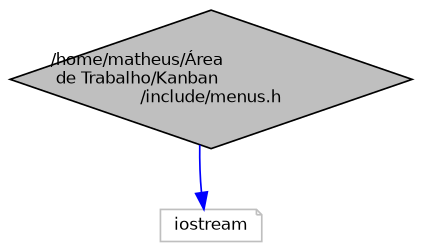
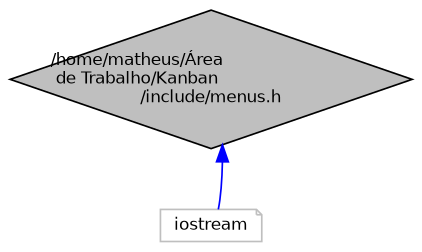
edge "/home/matheus/Área de Trabalho/Kanban /include/menus.h" -> "iostream": reversed
